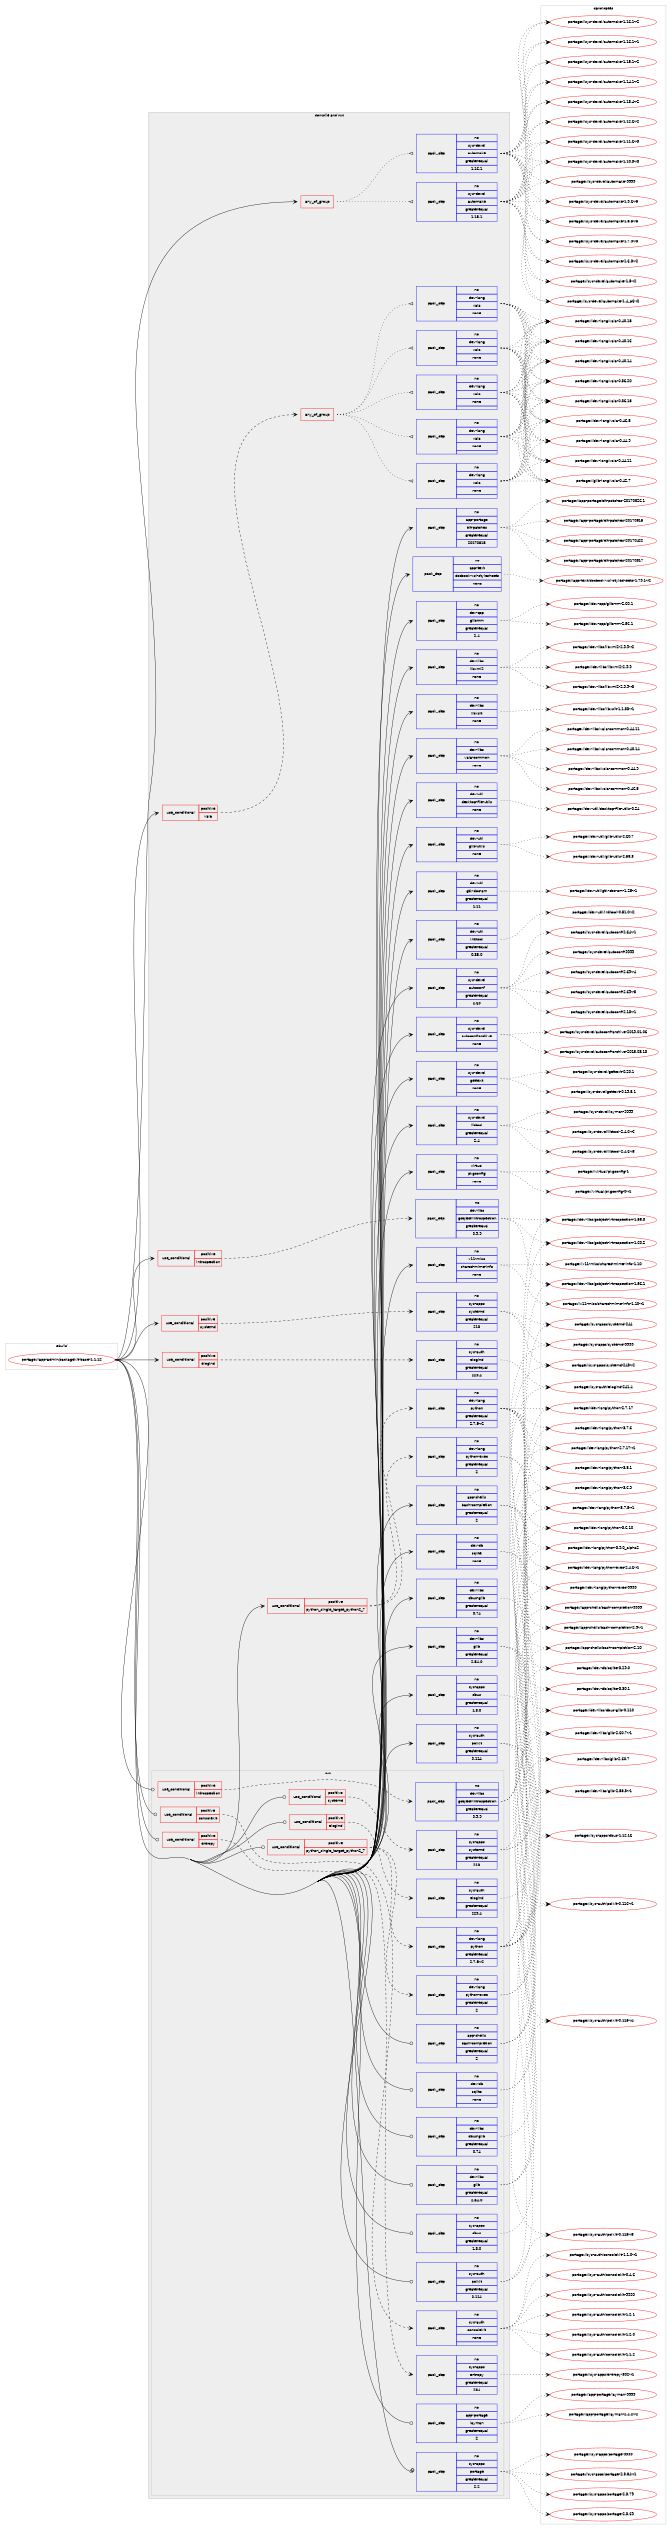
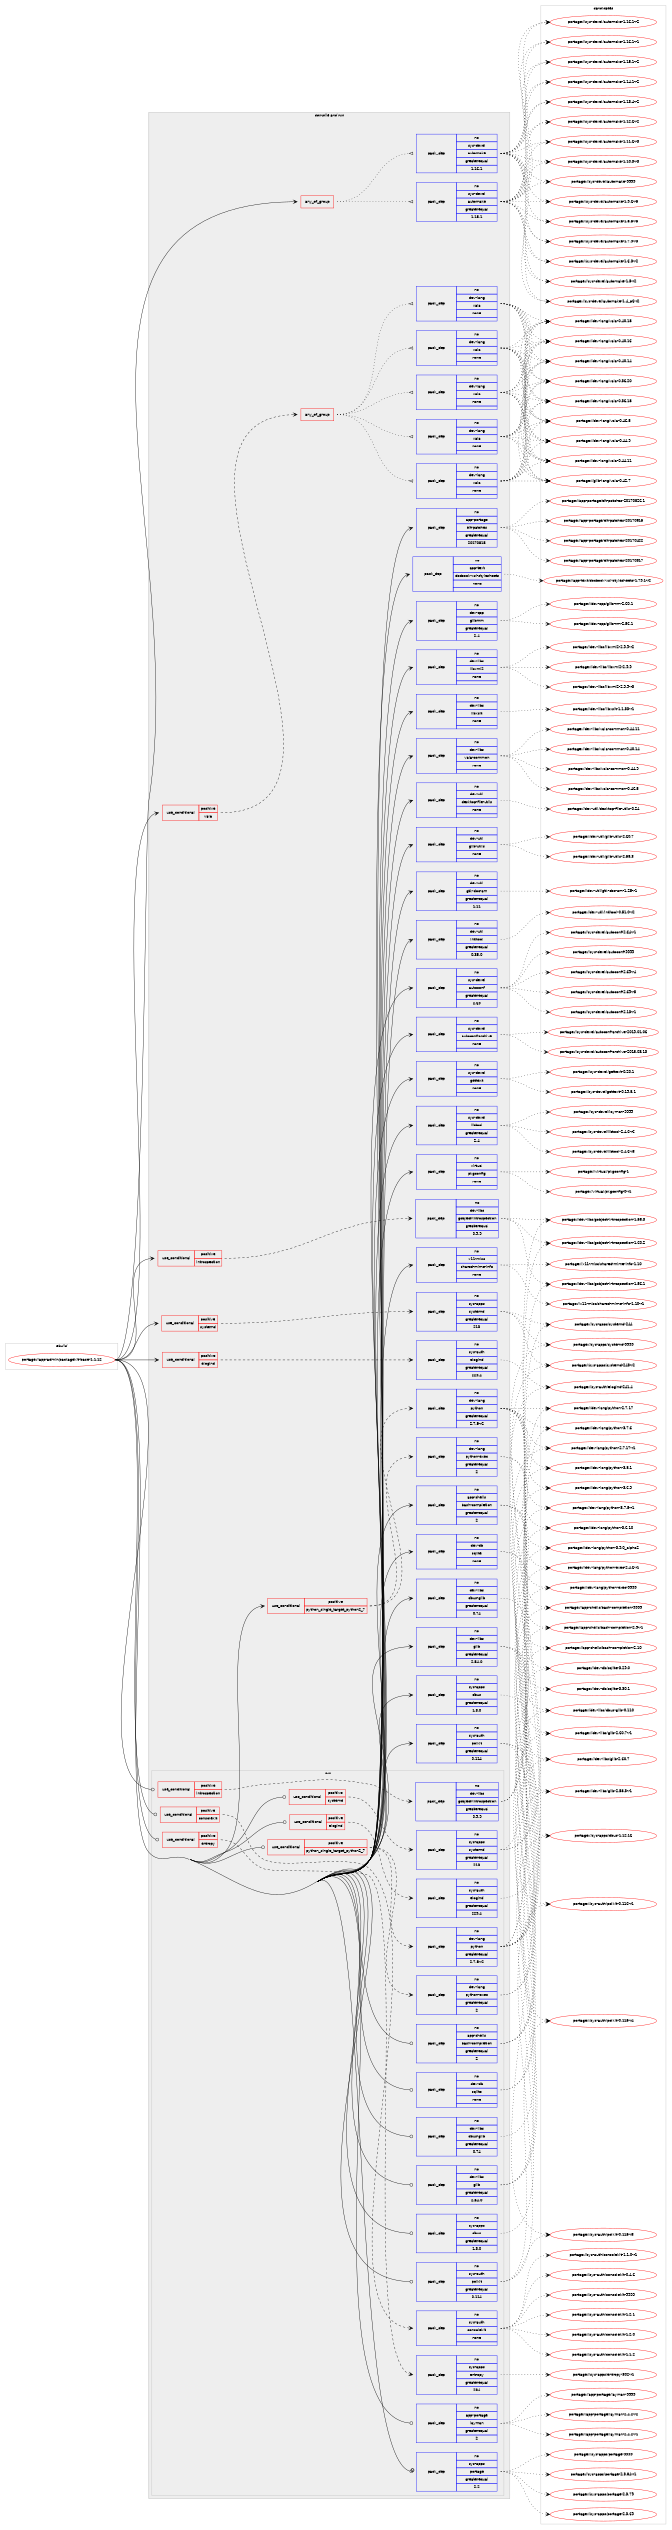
node "portage://app-portage/layman-2.4.2-r1": added
